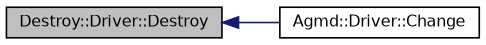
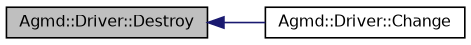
node "Destroy::Driver::Destroy": label "Destroy::Driver::Destroy" -> "Agmd::Driver::Destroy"
